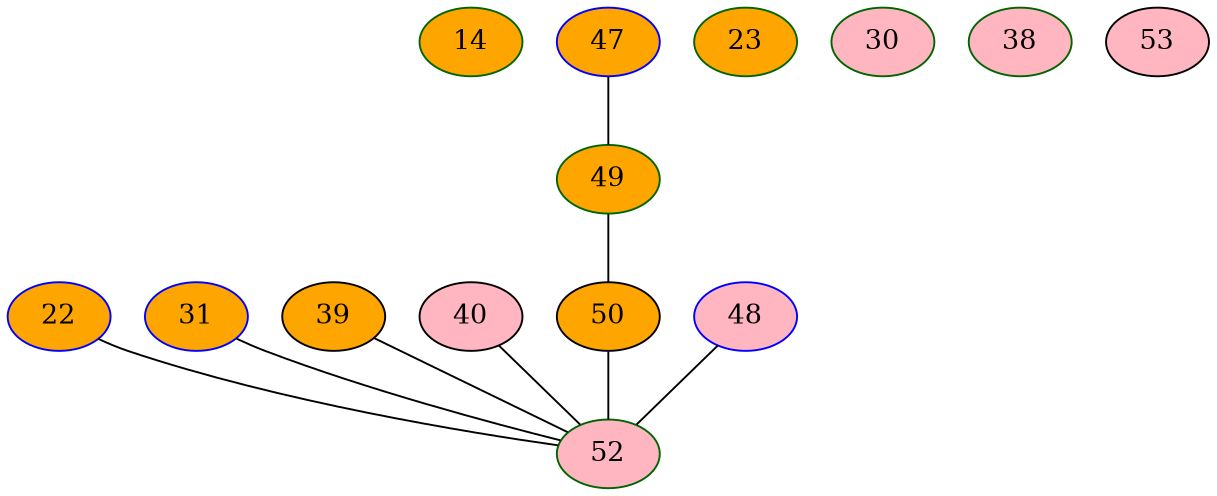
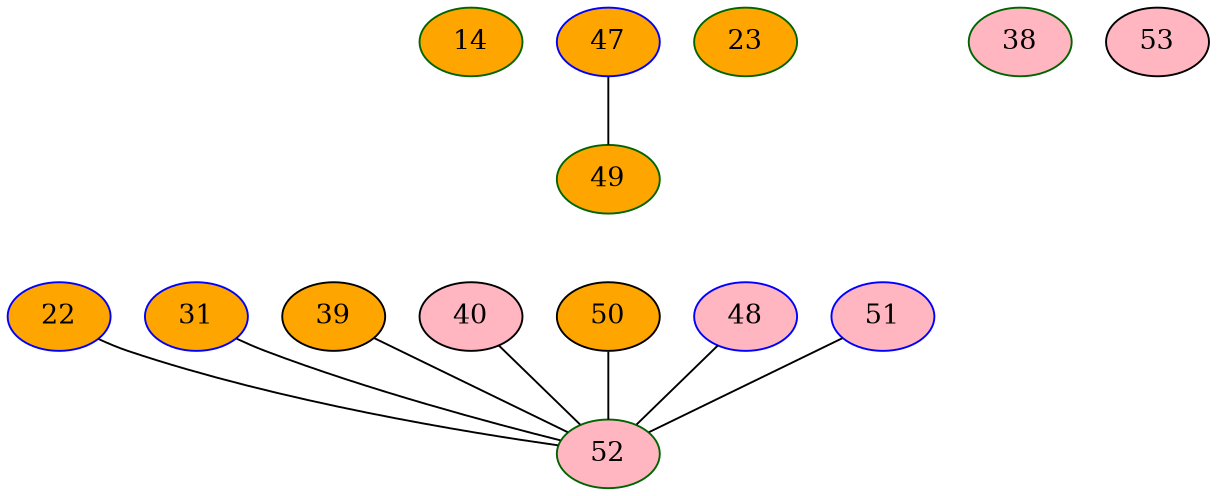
node "30": removed
edge "49" -- "50": removed
node "51": added
